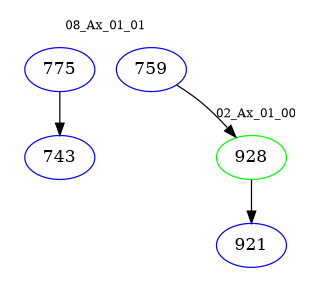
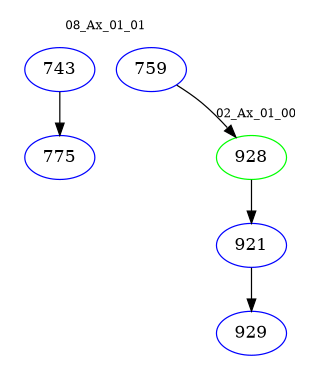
edge "775" -> "743": reversed
node "929": added
